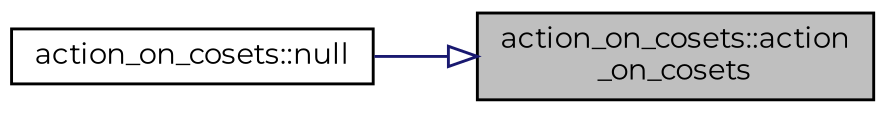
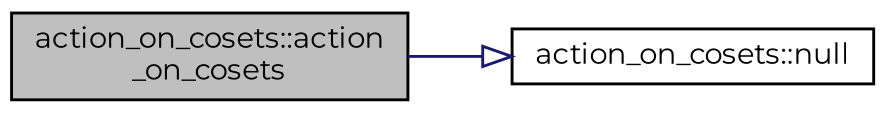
edge "action_on_cosets::null" -> "action_on_cosets::action _on_cosets": reversed
